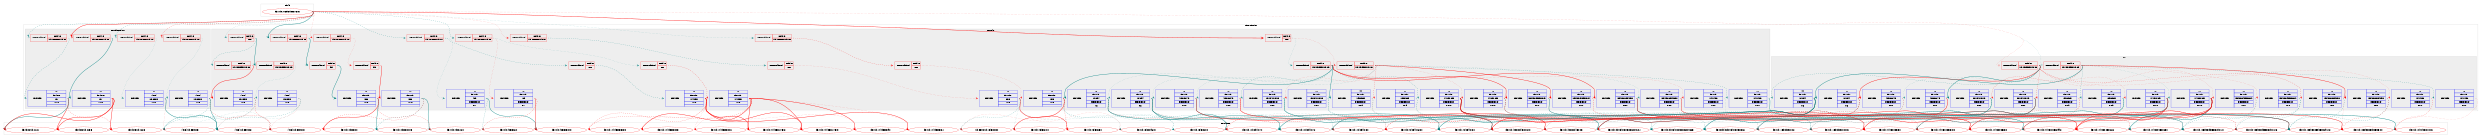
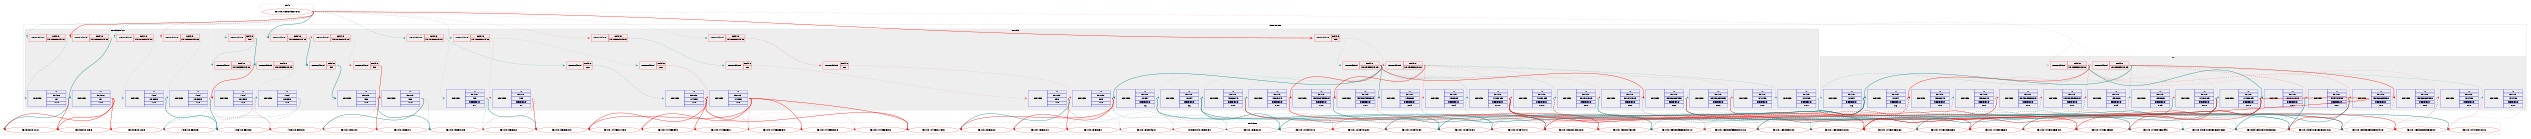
node "dev-ruby/rake-12.2.1": added
